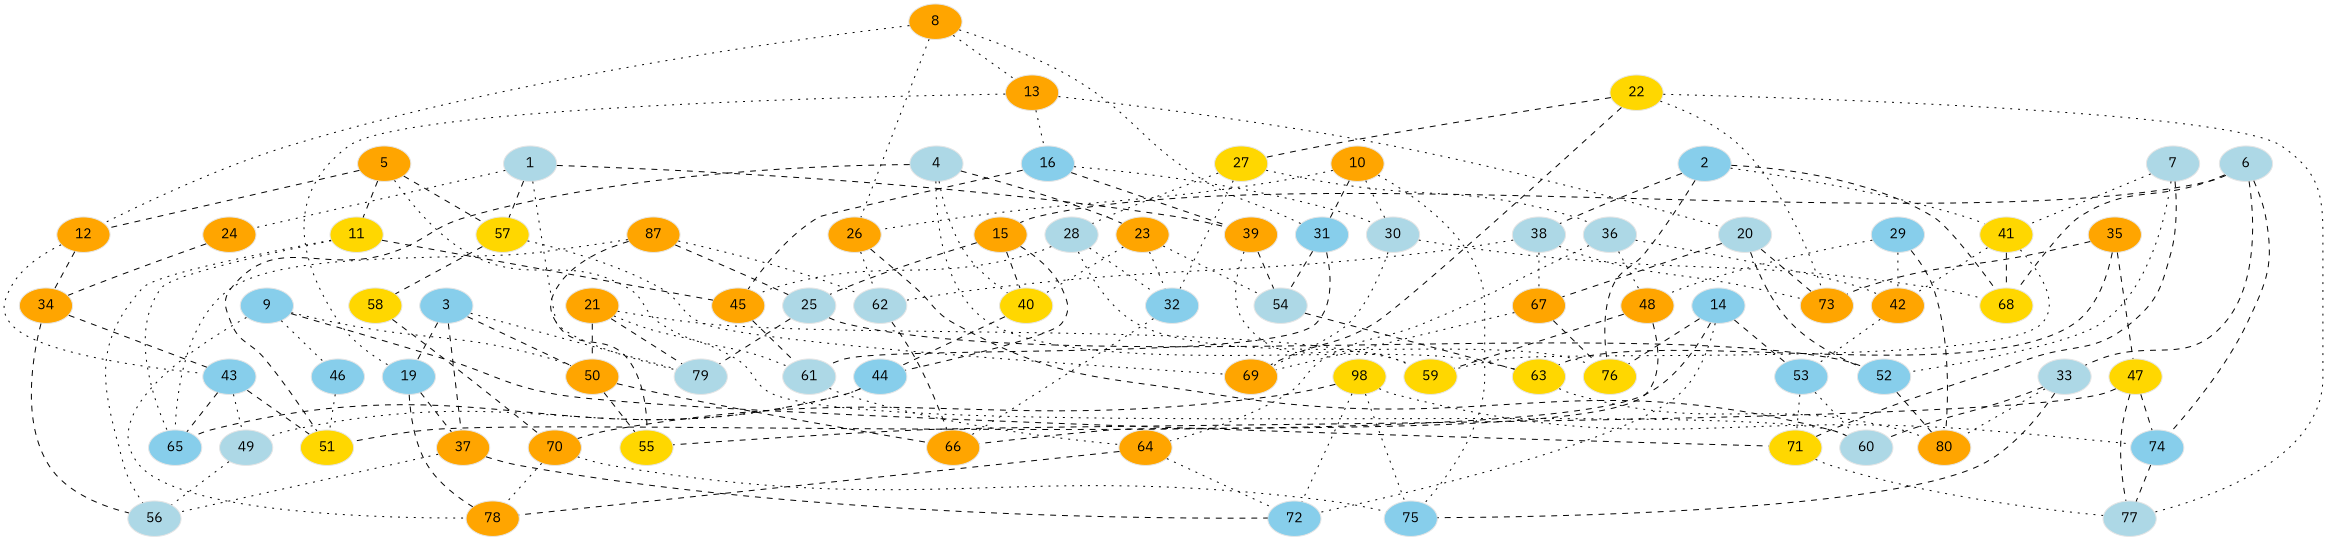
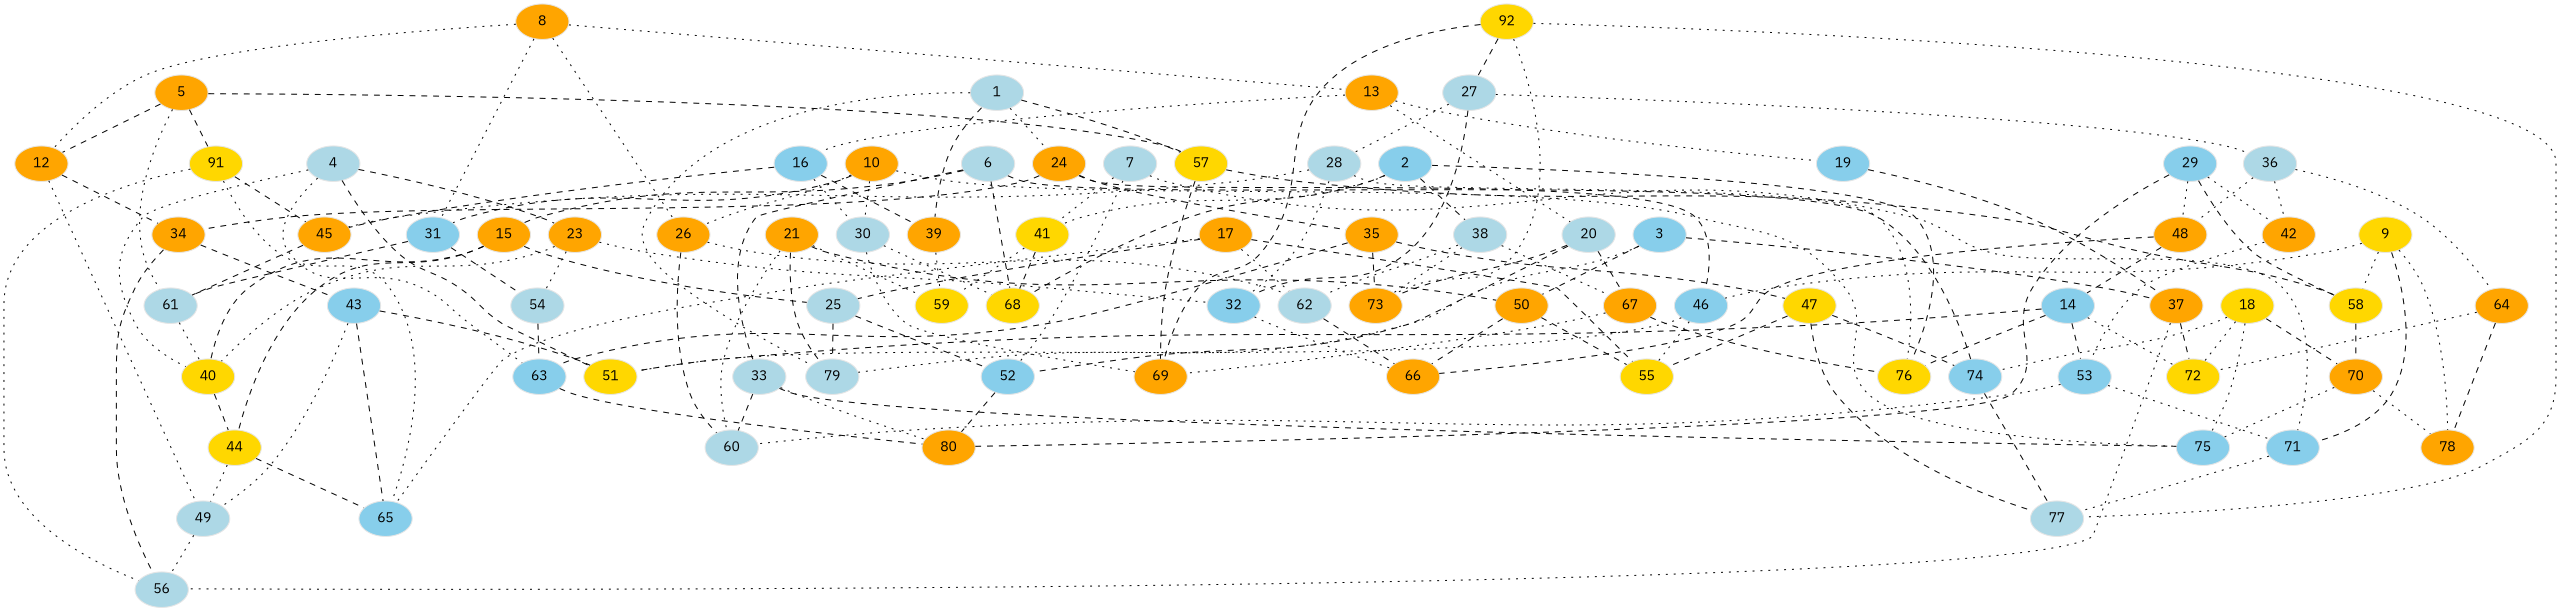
node "22": label "22" -> "92"
node "27": fillcolor gold -> lightblue
edge "24" -- "46": added
edge "24" -- "35": added
node "11": label "11" -> "91"
node "87": label "87" -> "17"
edge "27" -- "32": style dotted -> dashed
edge "29" -- "58": added
edge "39" -- "54": removed
edge "41" -- "42": removed
node "9": fillcolor skyblue -> gold
edge "9" -- "50": now "9" -- "58"
edge "48" -- "59": now "48" -- "14"
edge "3" -- "19": removed
edge "12" -- "43": now "12" -- "49"
edge "57" -- "69": style dotted -> dashed
edge "46" -- "55": added
edge "7" -- "71": style dashed -> dotted
node "44": fillcolor skyblue -> gold
node "98": label "98" -> "18"
node "63": fillcolor gold -> skyblue
edge "63" -- "80": style dotted -> dashed
edge "61" -- "64": now "61" -- "40"
node "71": fillcolor gold -> skyblue
edge "19" -- "78": removed
node "72": fillcolor skyblue -> gold
